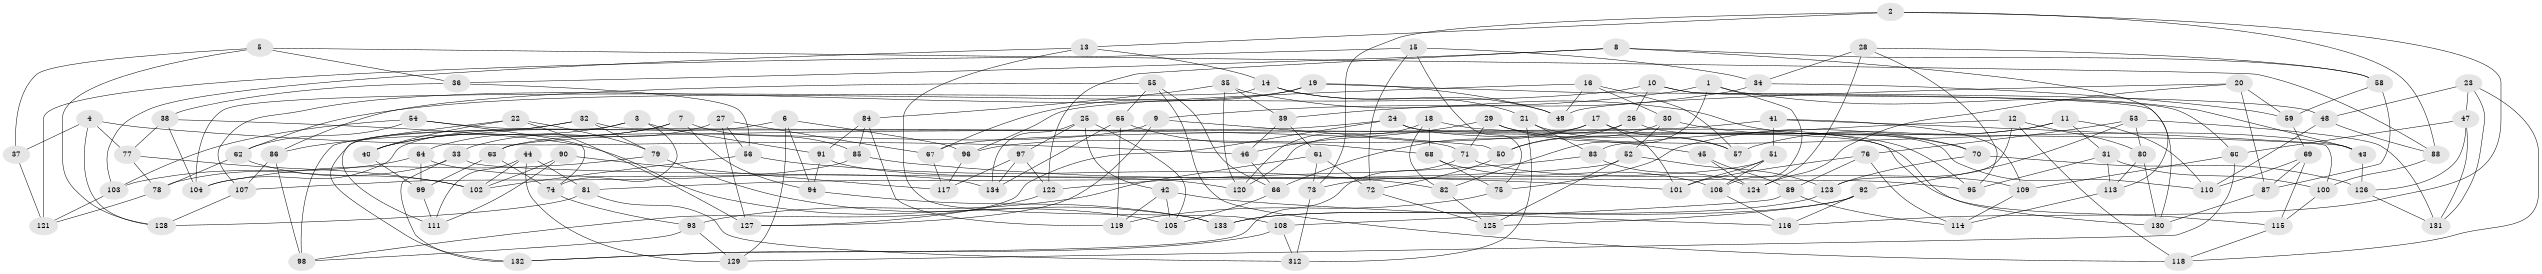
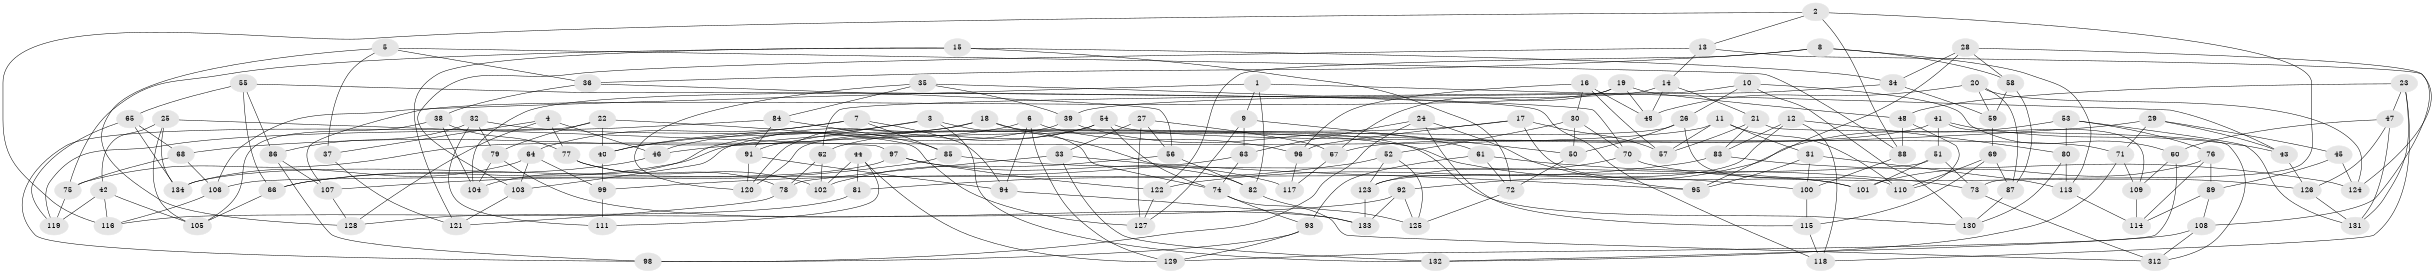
node "90": removed
edge "81" -- "312": now "74" -- "312"
